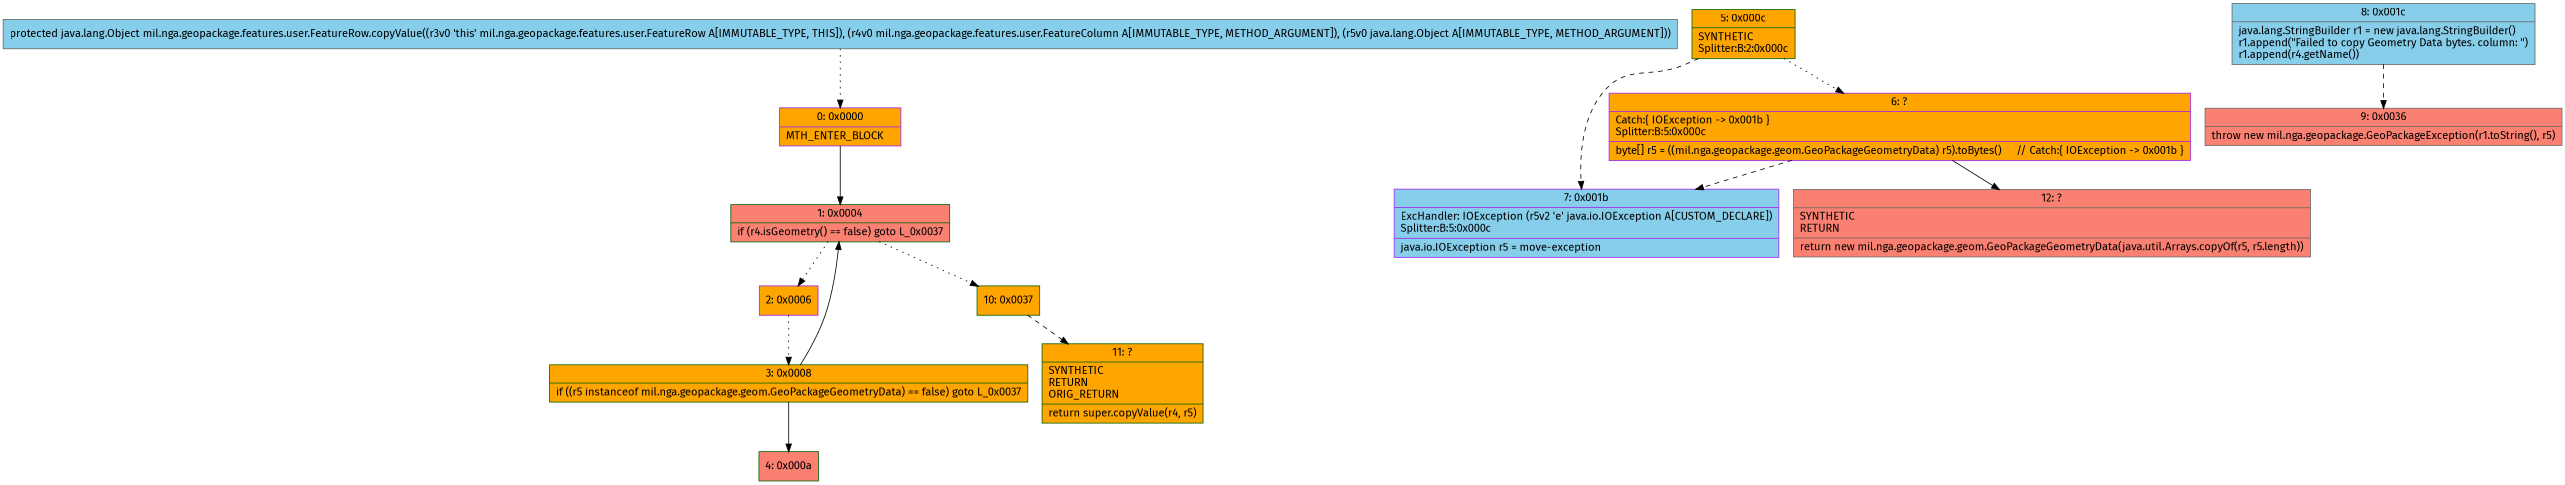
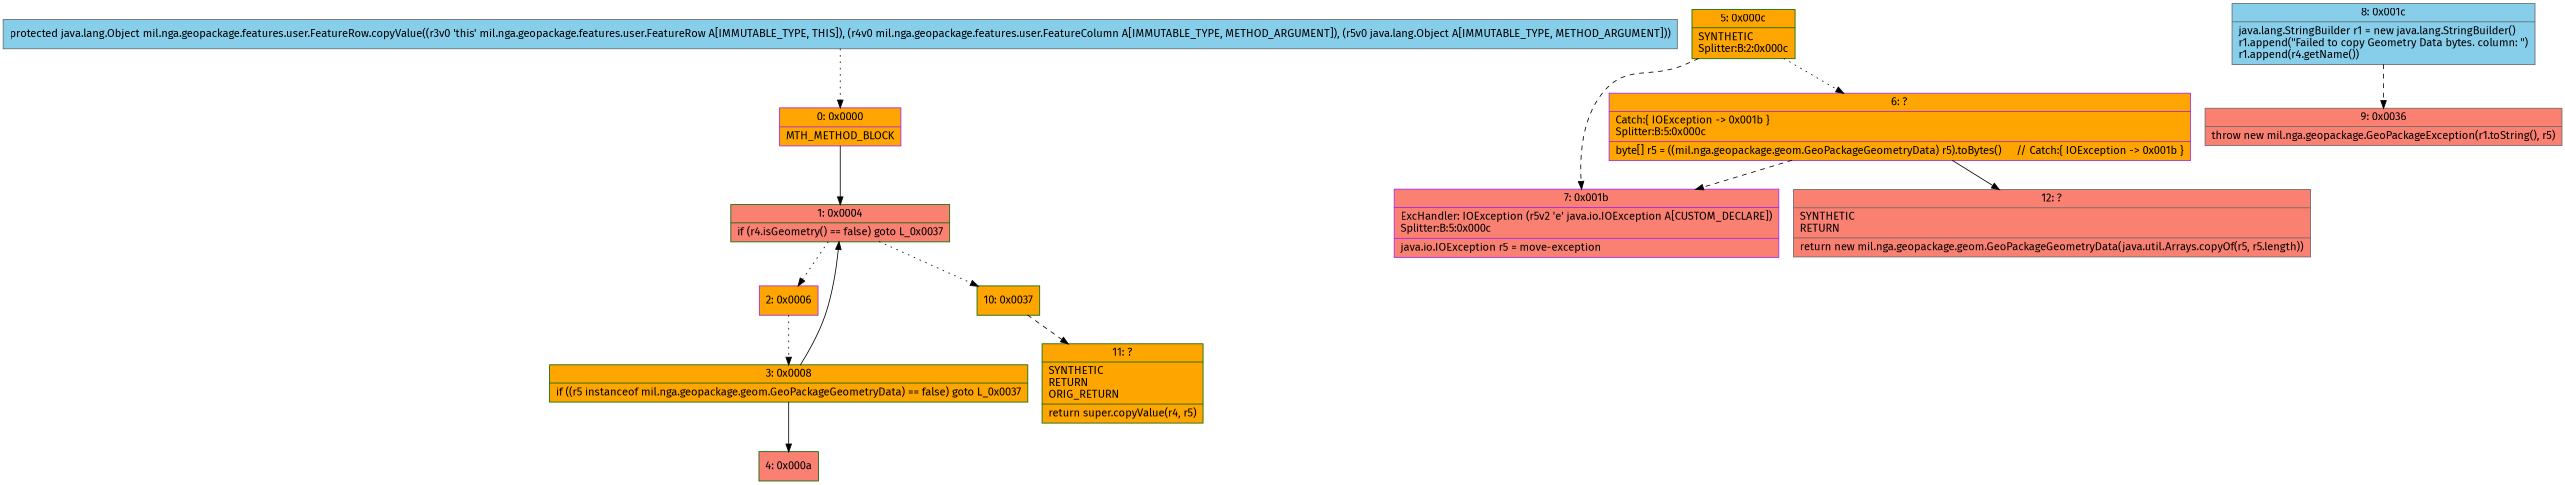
node "0: 0x0000": text "MTH_ENTER_BLOCK" -> "MTH_METHOD_BLOCK"
node "7: 0x001b": fillcolor skyblue -> salmon
